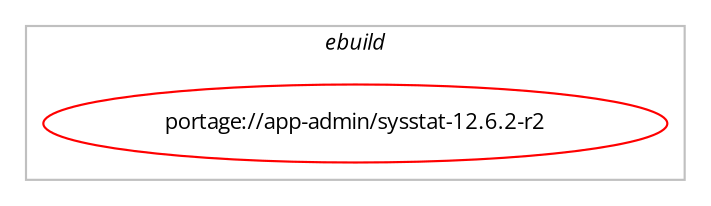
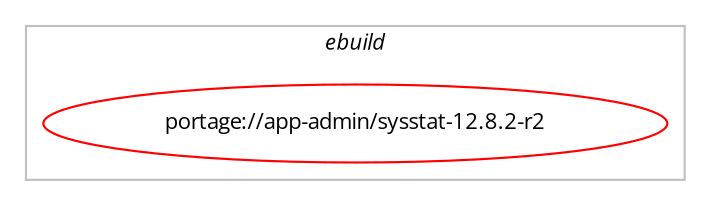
node "portage://app-admin/sysstat-12.6.2-r2": label "portage://app-admin/sysstat-12.6.2-r2" -> "portage://app-admin/sysstat-12.8.2-r2"
